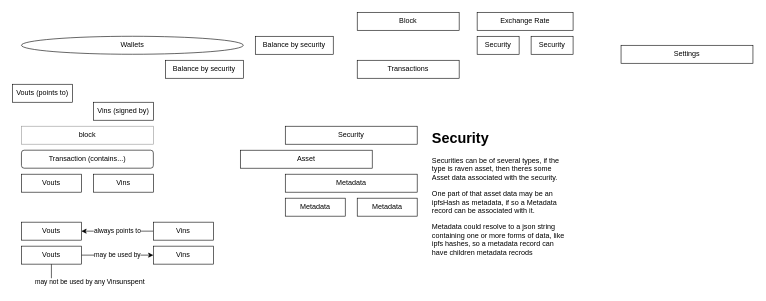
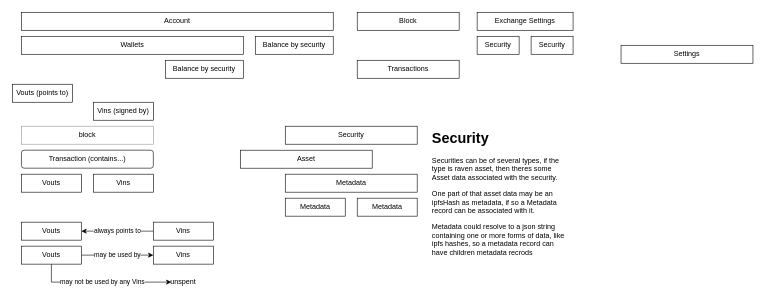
node "Account": added
node "Exchange Rate": label "Exchange Rate" -> "Exchange Settings"
node "Wallets": shape ellipse -> rectangle
node "unspent": moved (132, 282) -> (183, 282)
